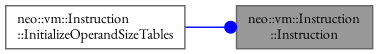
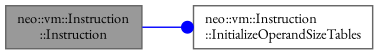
edge "neo::vm::Instruction ::InitializeOperandSizeTables" -> "neo::vm::Instruction ::Instruction": reversed
